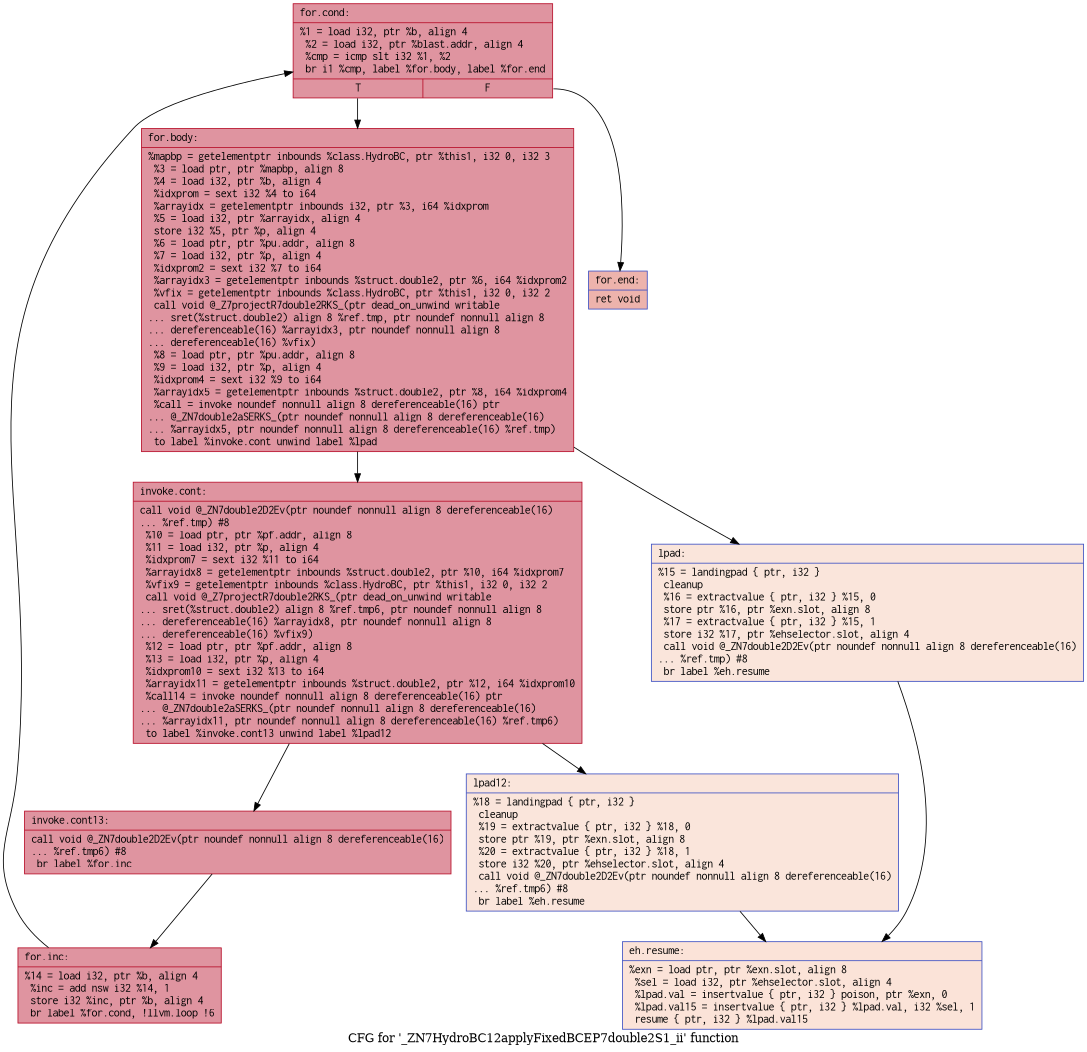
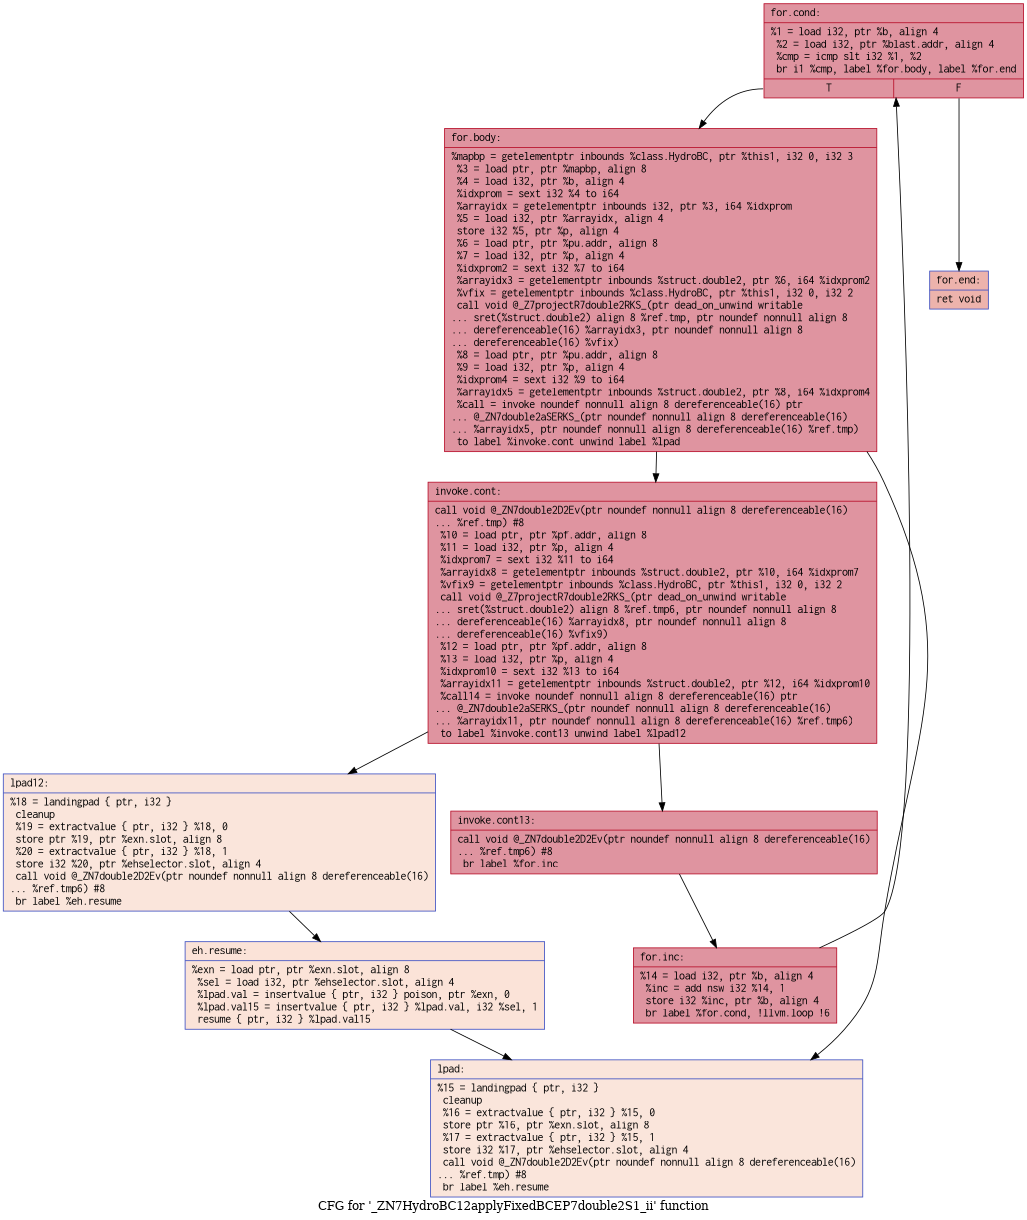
edge "lpad:" -> "eh.resume:": reversed
